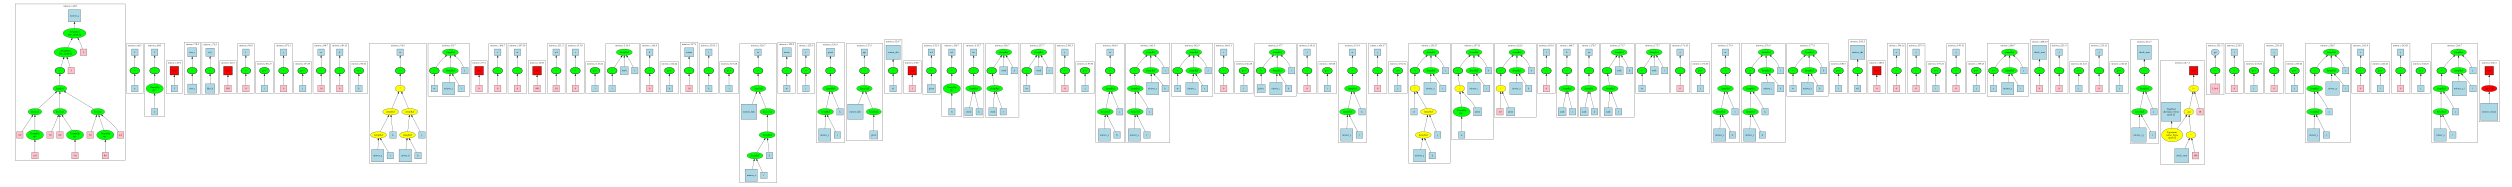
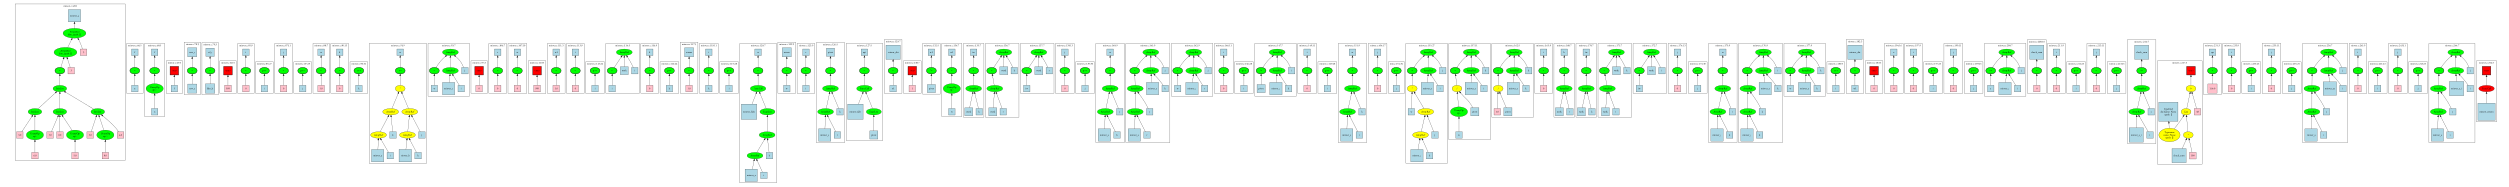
node "eps": shape ellipse -> square
cluster "minver.c:154:34": label "minver.c:154:34" -> "dim.c:154:34"
